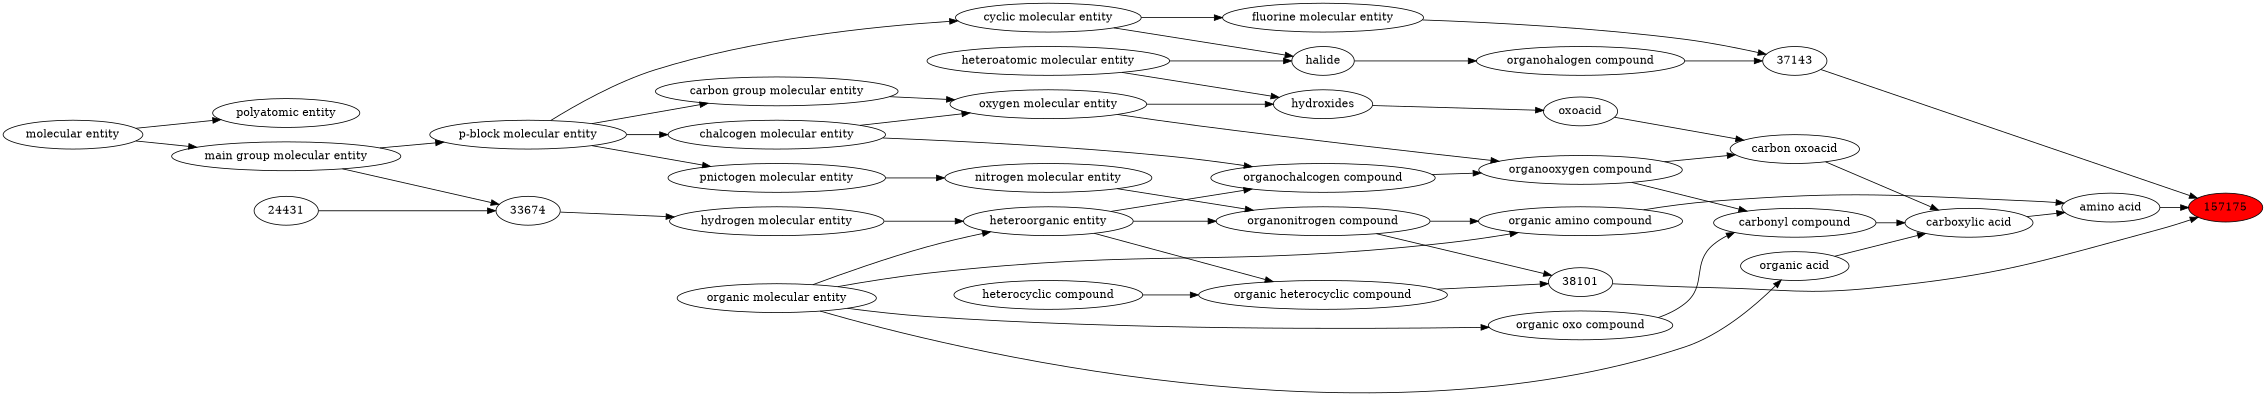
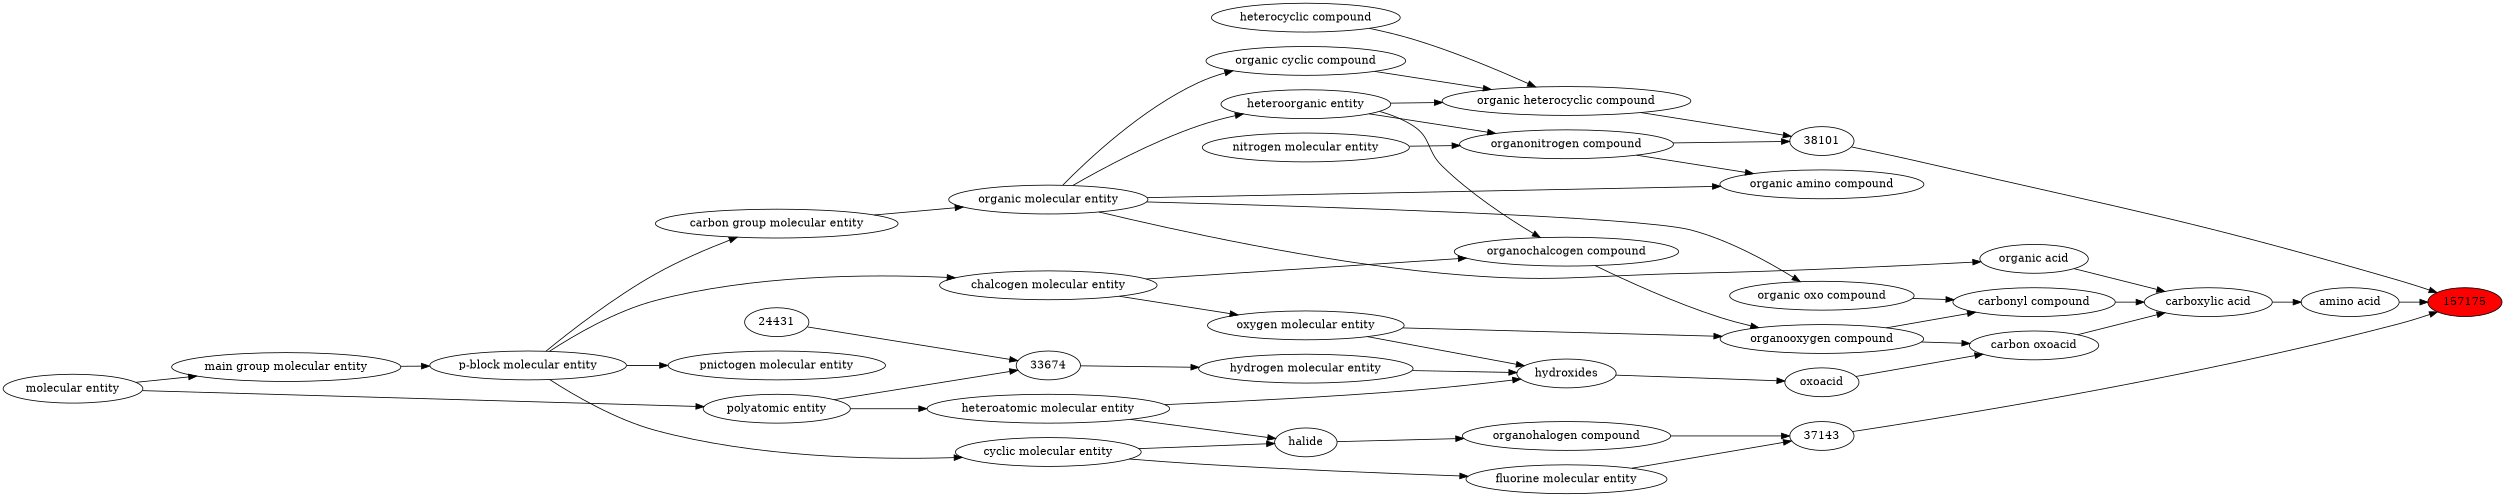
node "organic cyclic compound": added
edge "carbon group molecular entity" -> "oxygen molecular entity": now "carbon group molecular entity" -> "organic molecular entity"
edge "pnictogen molecular entity" -> "nitrogen molecular entity": removed
edge "main group molecular entity" -> "33674": now "polyatomic entity" -> "33674"
edge "organic amino compound" -> "amino acid": removed
edge "hydrogen molecular entity" -> "heteroorganic entity": now "hydrogen molecular entity" -> "hydroxides"
edge "polyatomic entity" -> "heteroatomic molecular entity": added
